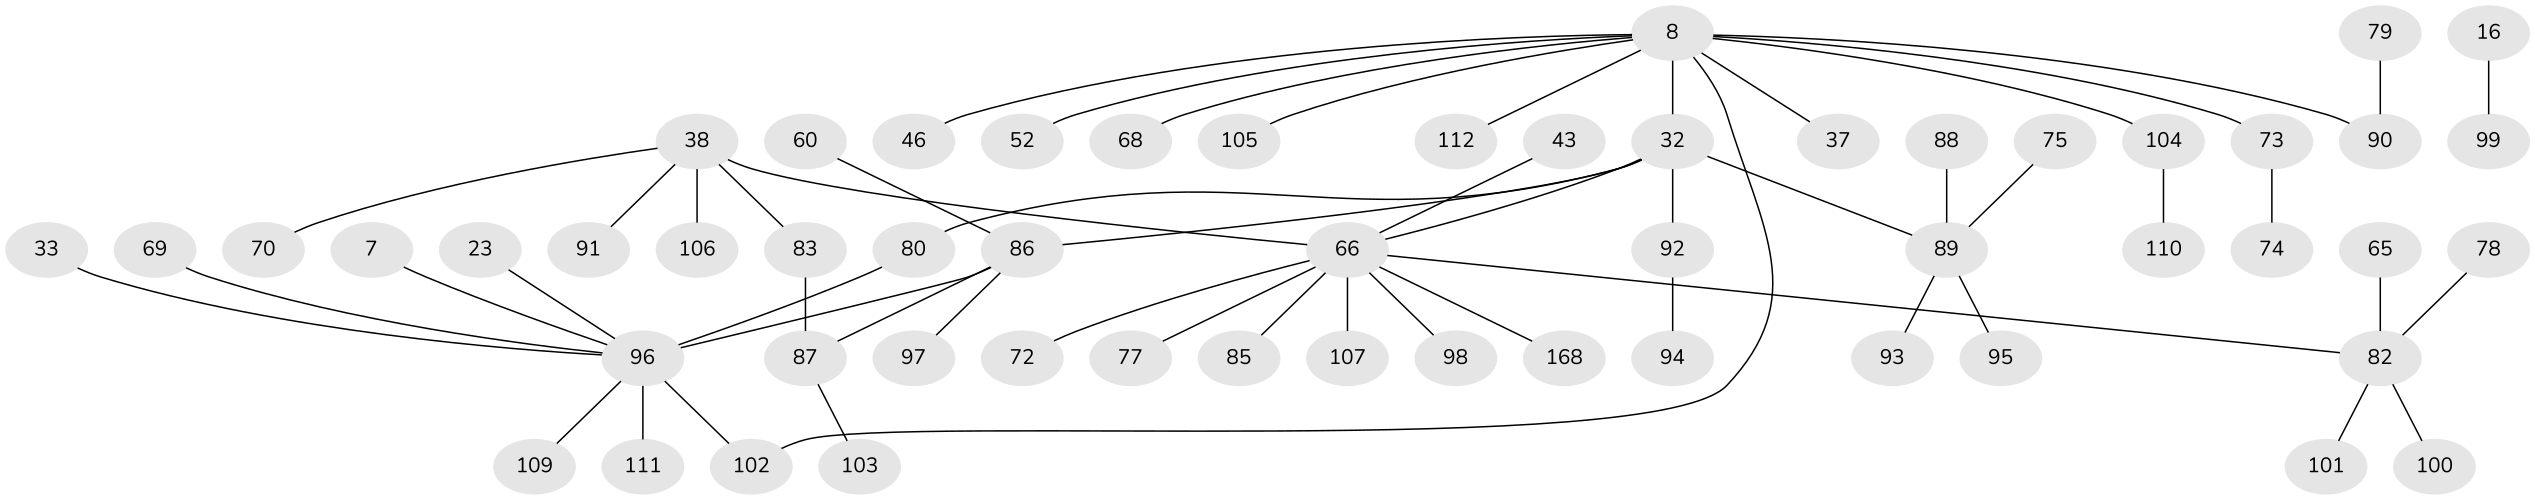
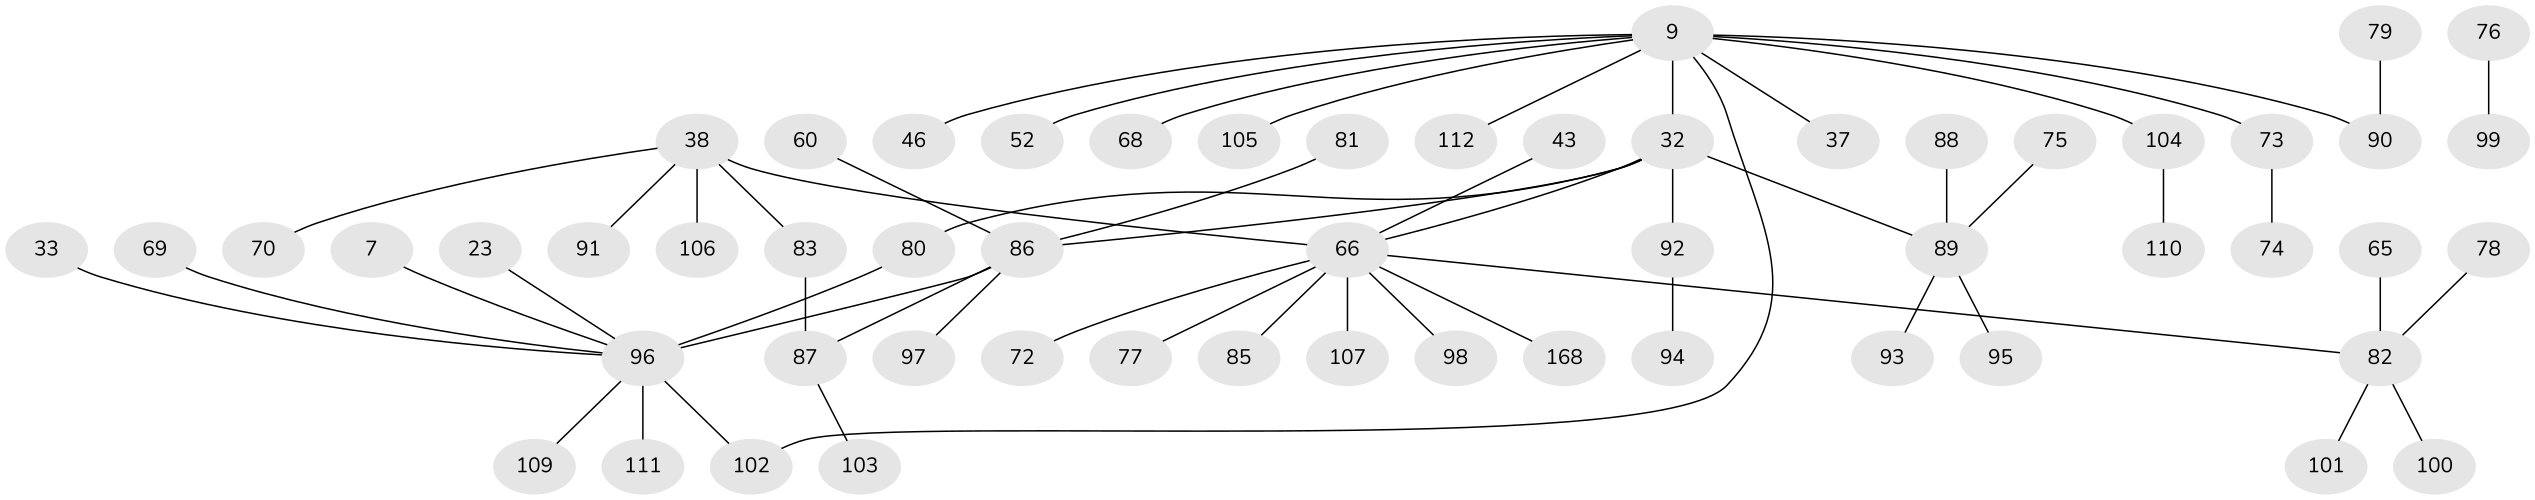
node "8": label "8" -> "9"
node "16": label "16" -> "76"
node "81": added
